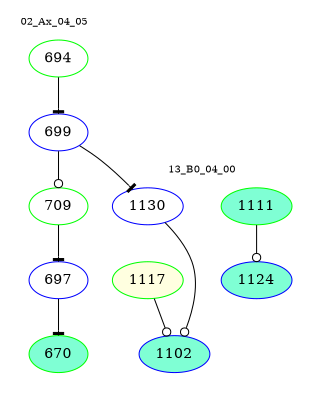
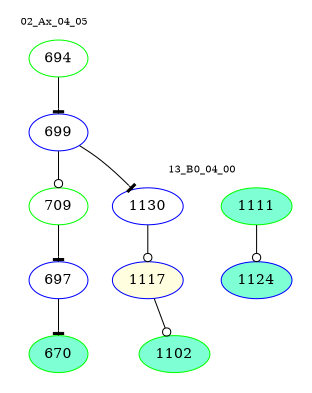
edge "1130" -> "1102": now "1130" -> "1117"
node "1117": color green -> blue
node "1102": color blue -> green
